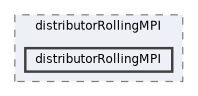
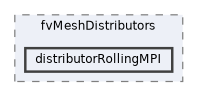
cluster "distributorRollingMPI": label "distributorRollingMPI" -> "fvMeshDistributors"
